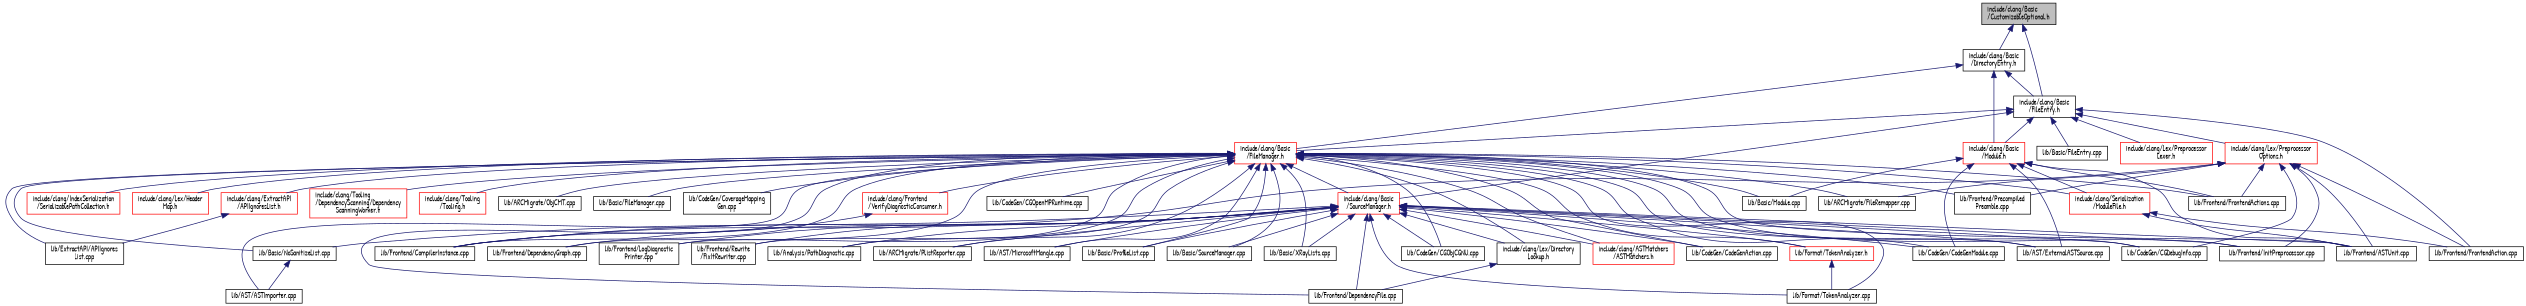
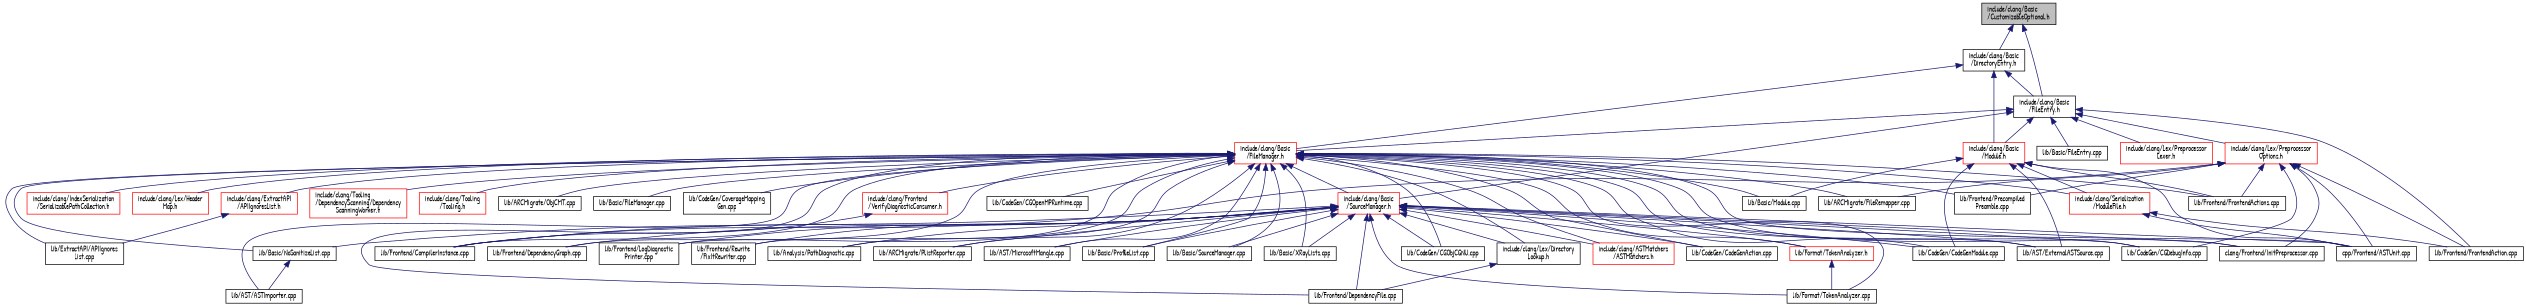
node "lib/Frontend/InitPreprocessor.cpp": label "lib/Frontend/InitPreprocessor.cpp" -> "clang/Frontend/InitPreprocessor.cpp"
node "lib/Frontend/ASTUnit.cpp": label "lib/Frontend/ASTUnit.cpp" -> "cpp/Frontend/ASTUnit.cpp"
